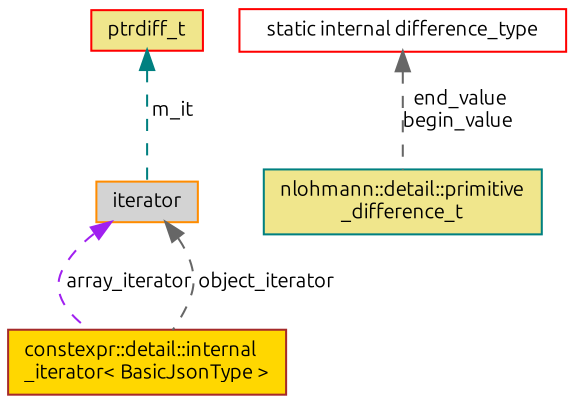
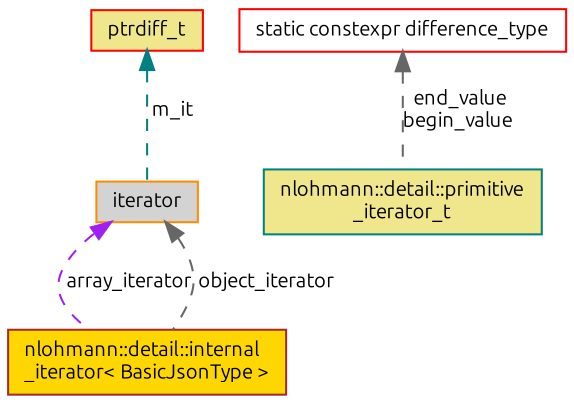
node "static internal difference_type": label "static internal difference_type" -> "static constexpr difference_type"
node "nlohmann::detail::primitive _difference_t": label "nlohmann::detail::primitive _difference_t" -> "nlohmann::detail::primitive _iterator_t"
node "constexpr::detail::internal _iterator< BasicJsonType >": label "constexpr::detail::internal _iterator< BasicJsonType >" -> "nlohmann::detail::internal _iterator< BasicJsonType >"
